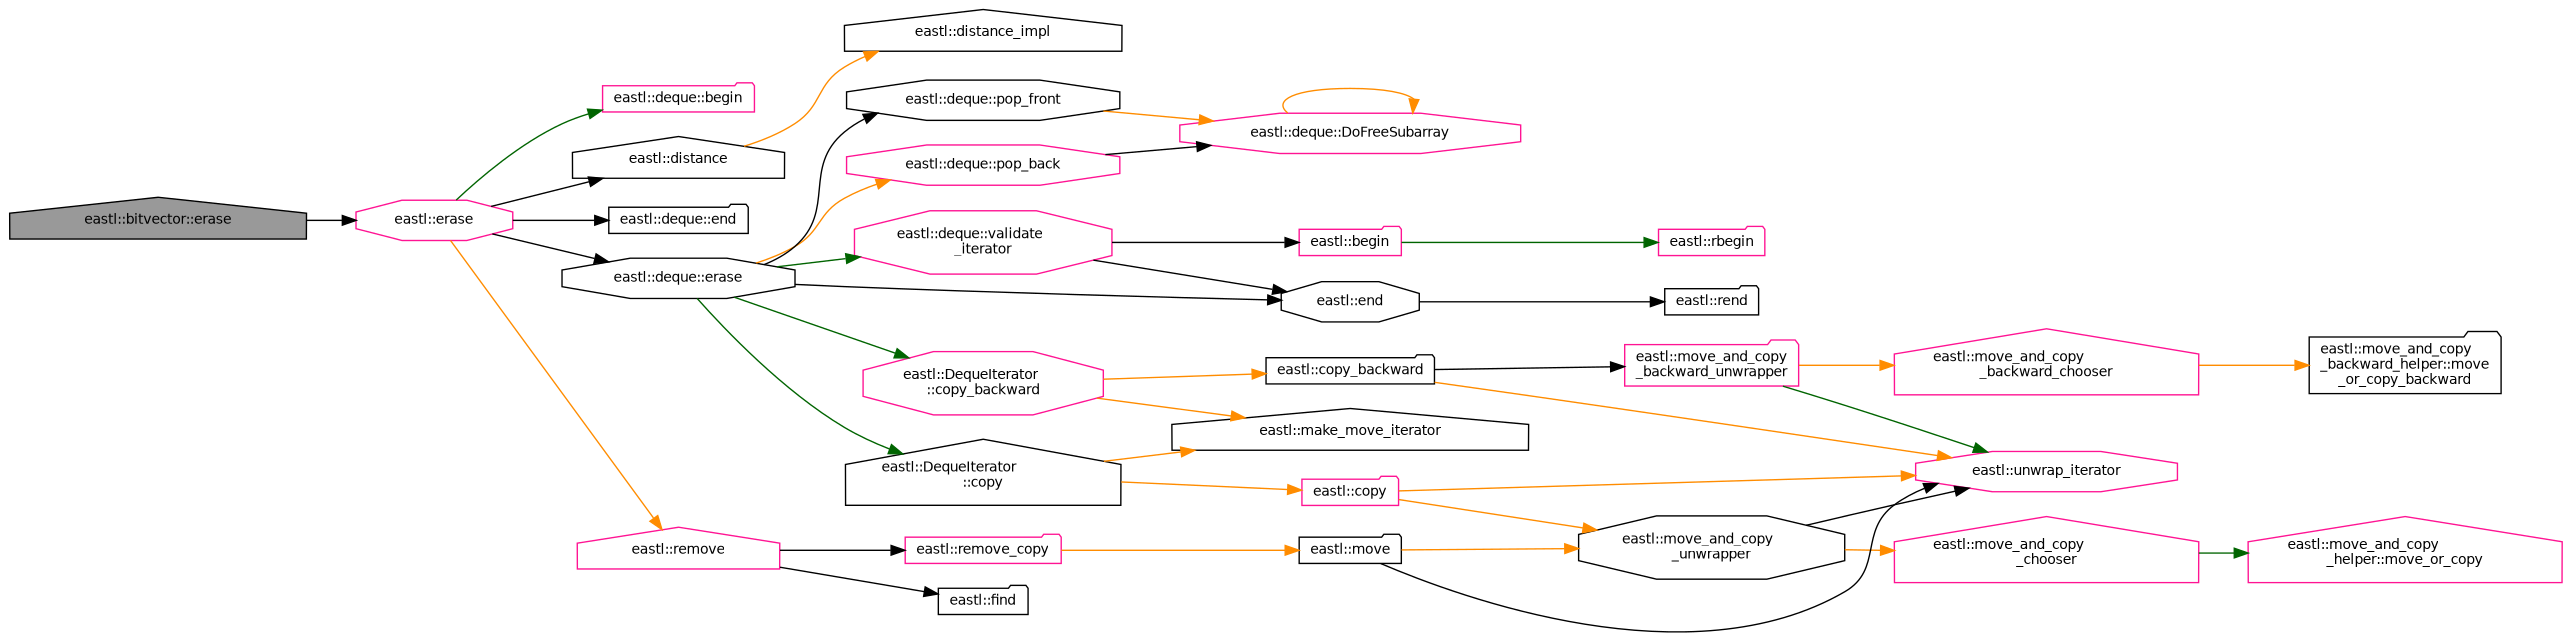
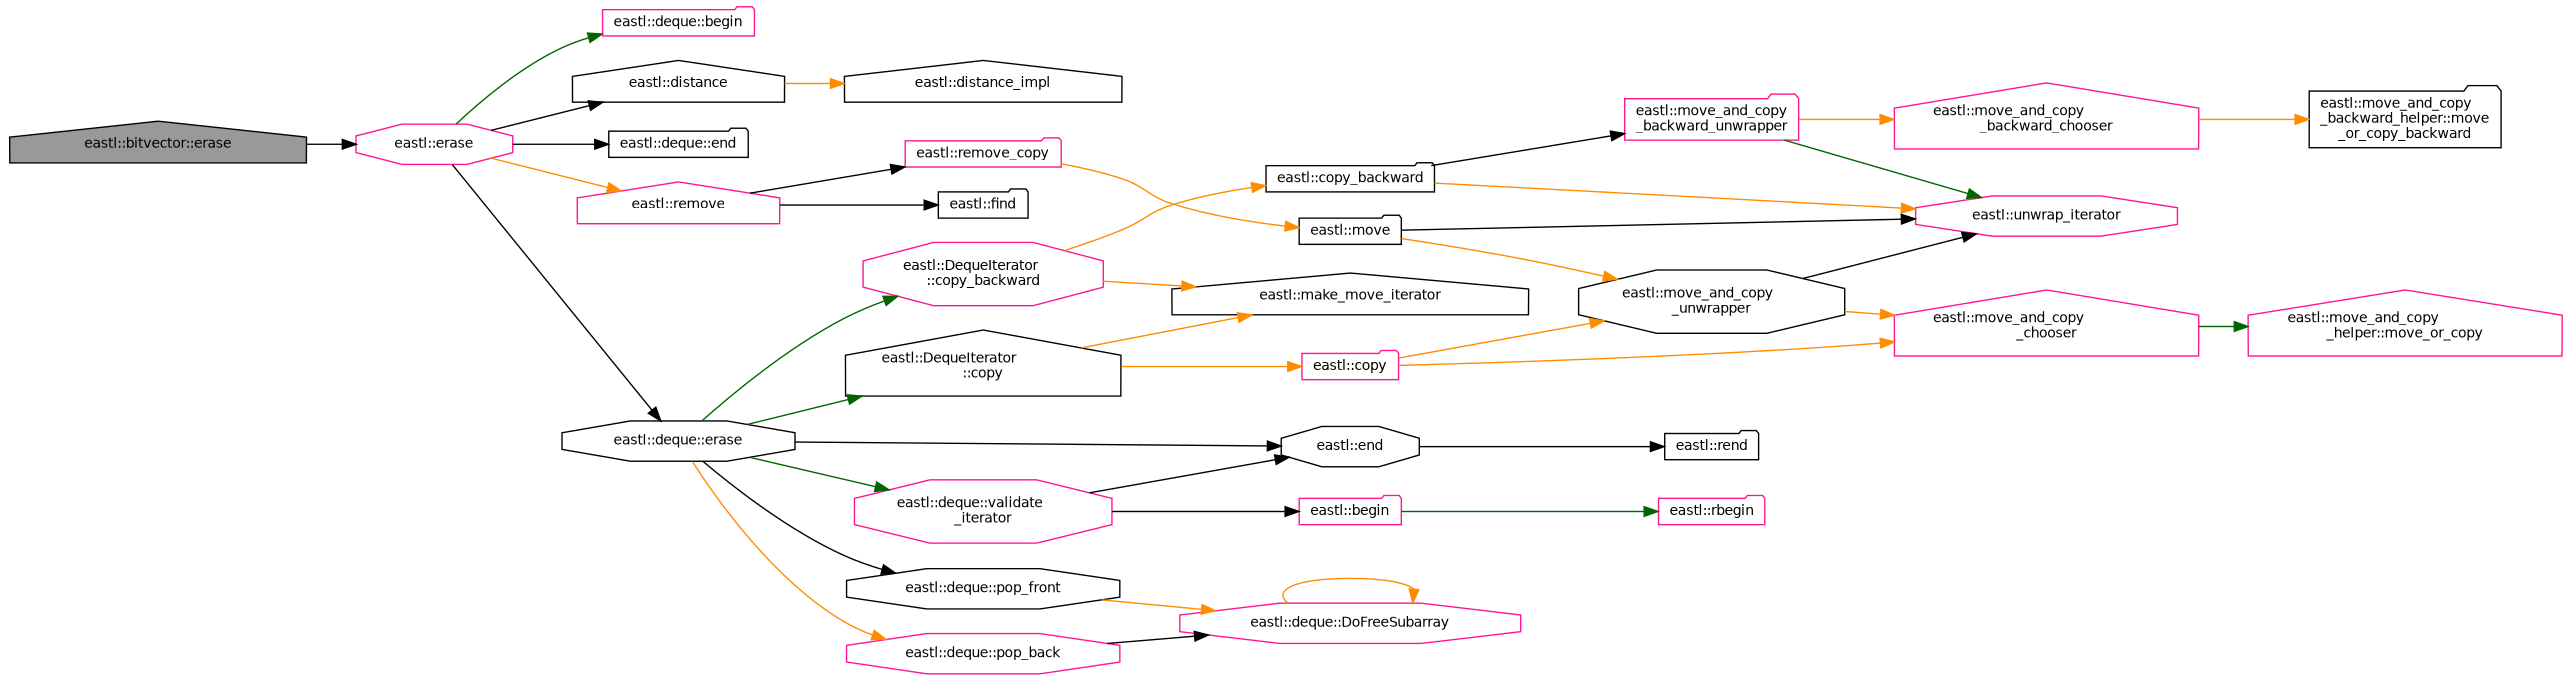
edge "eastl::copy" -> "eastl::unwrap_iterator": now "eastl::copy" -> "eastl::move_and_copy _chooser"
